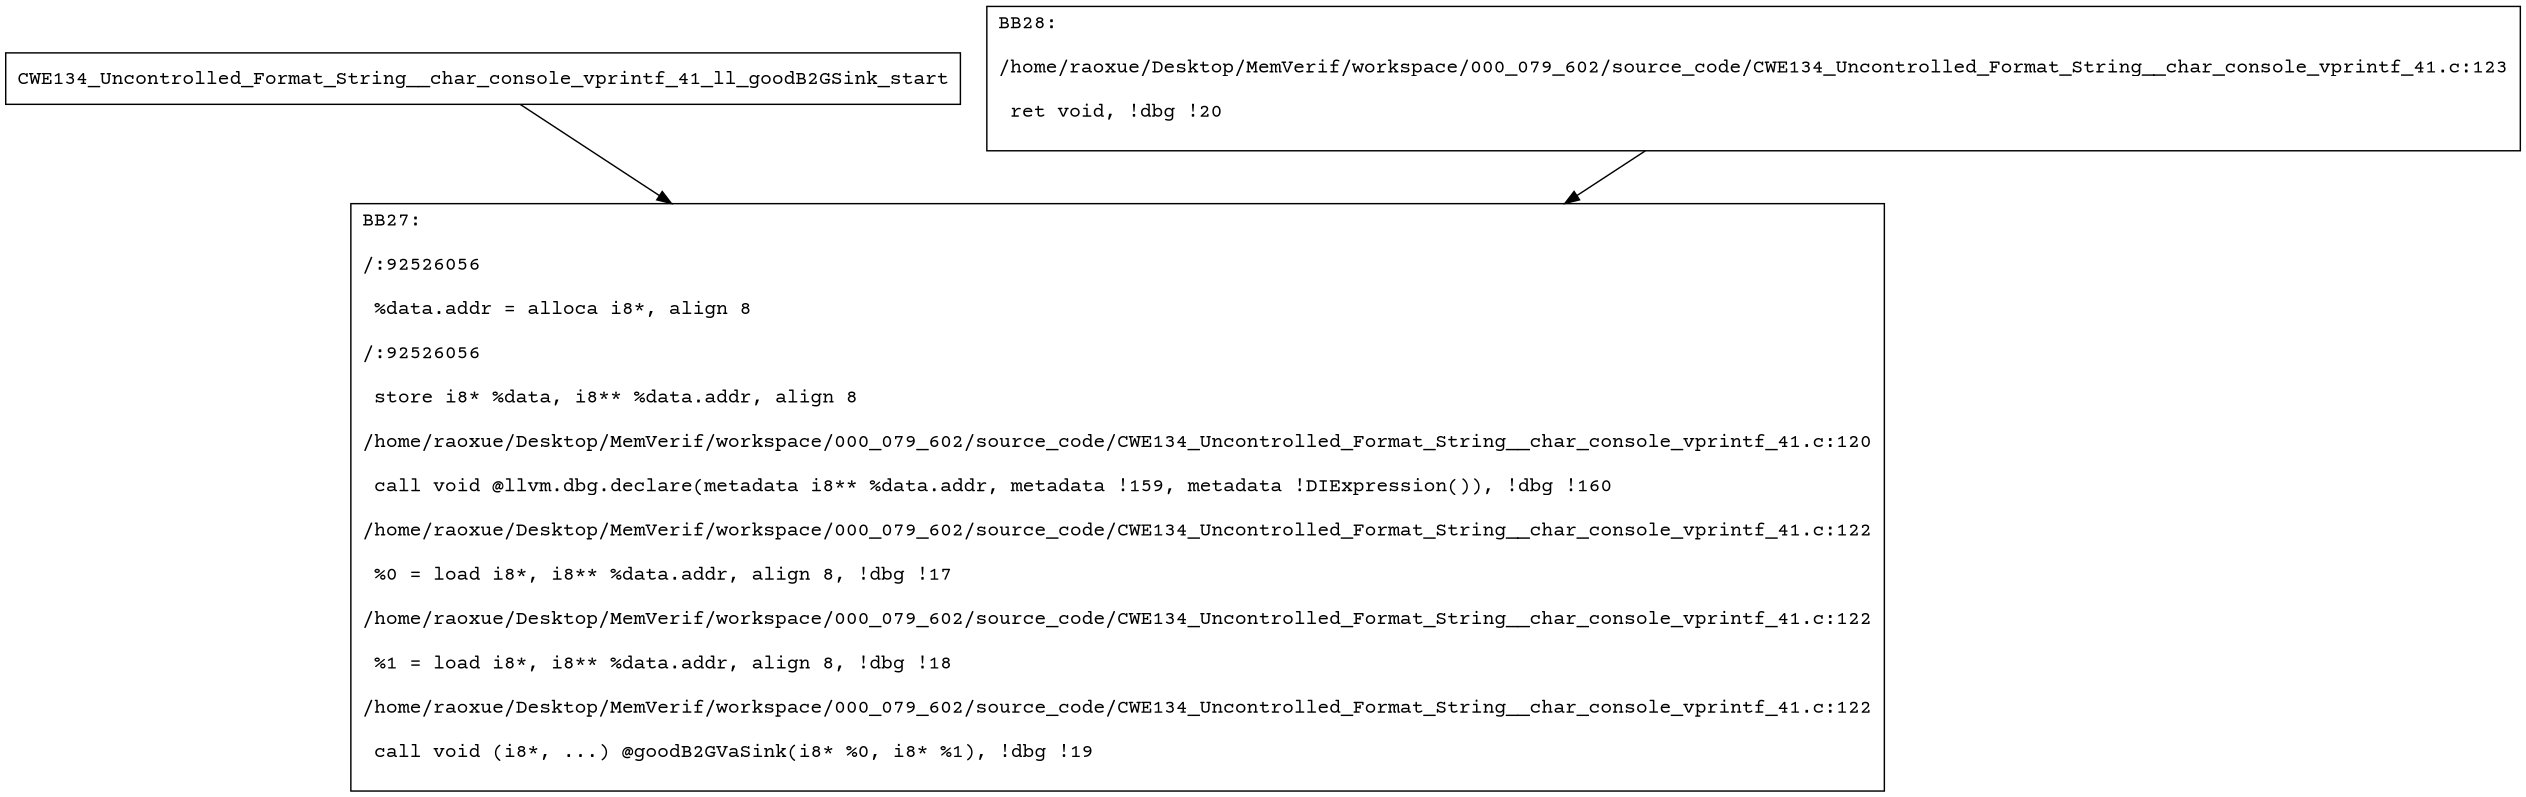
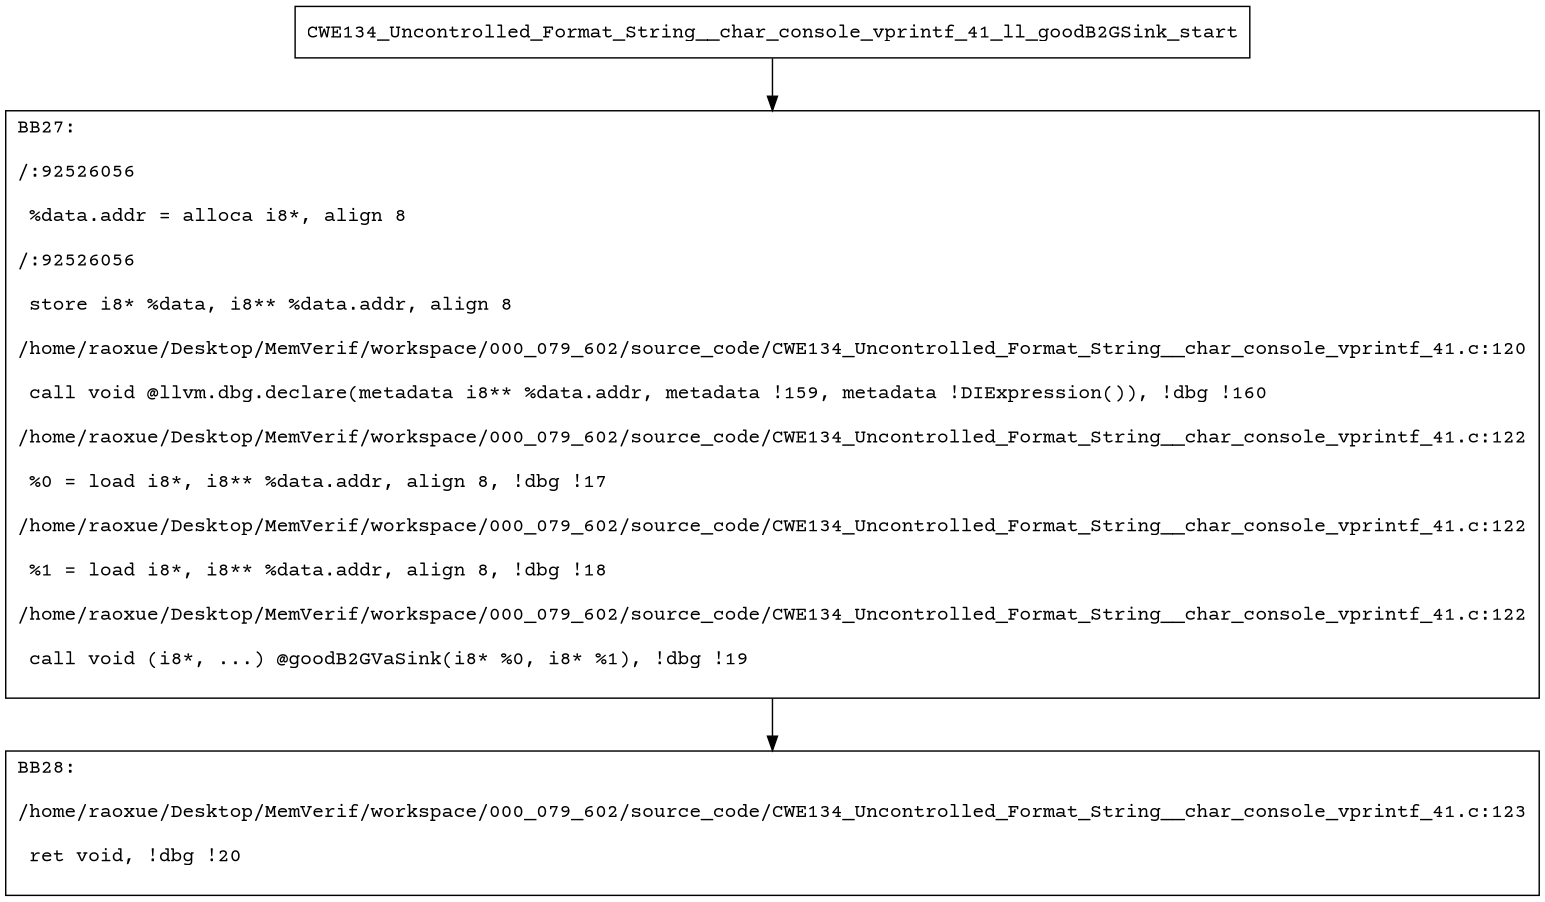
edge "BB28:" -> "BB27:": reversed
